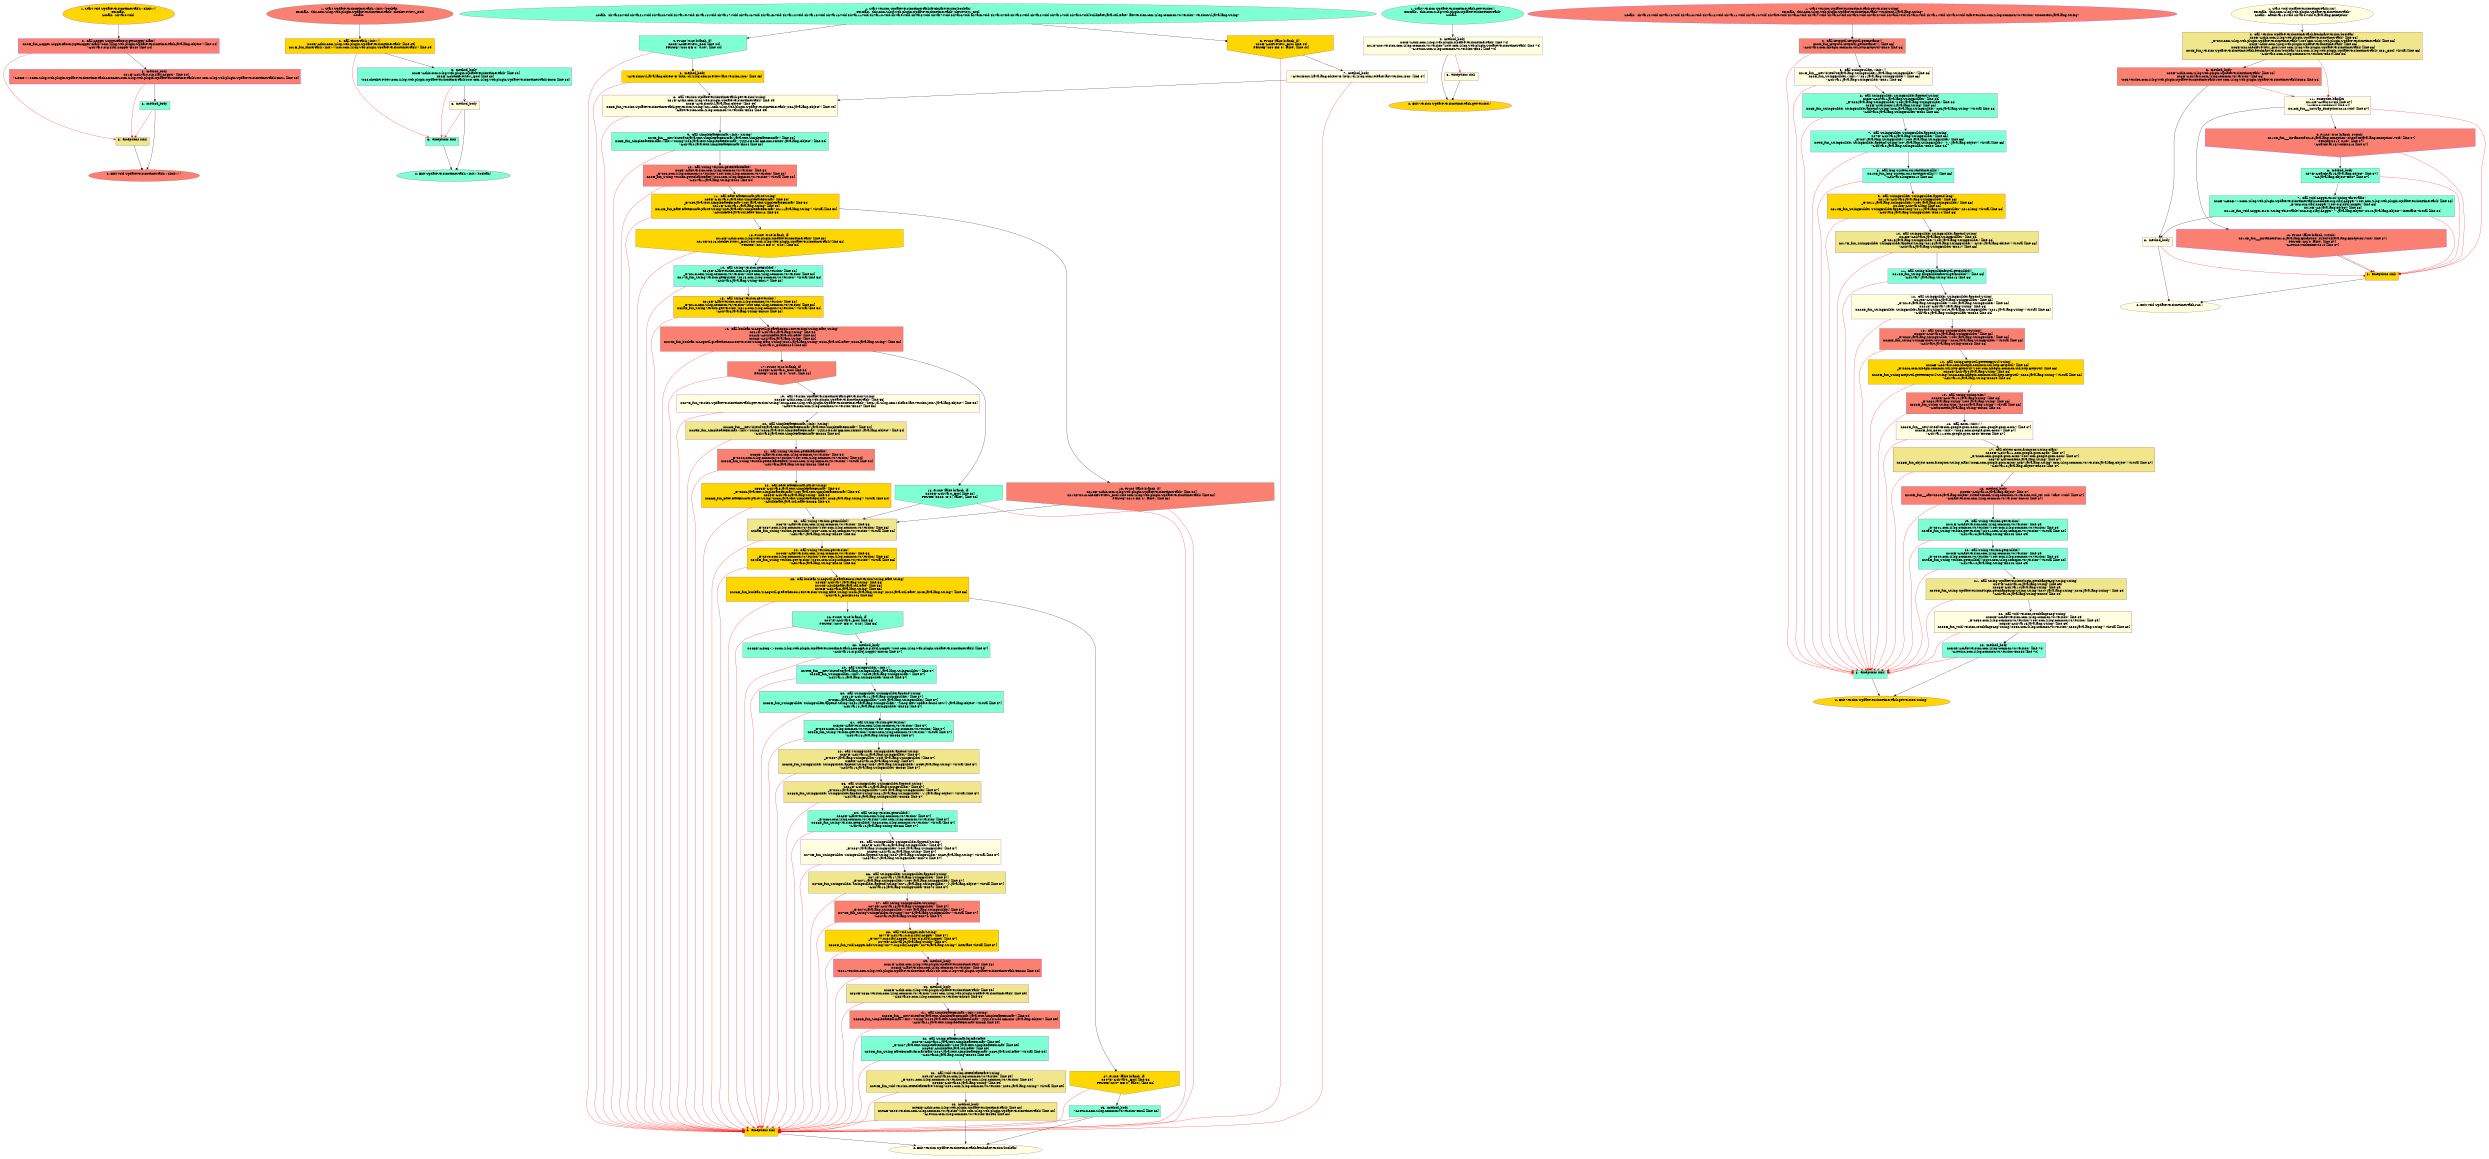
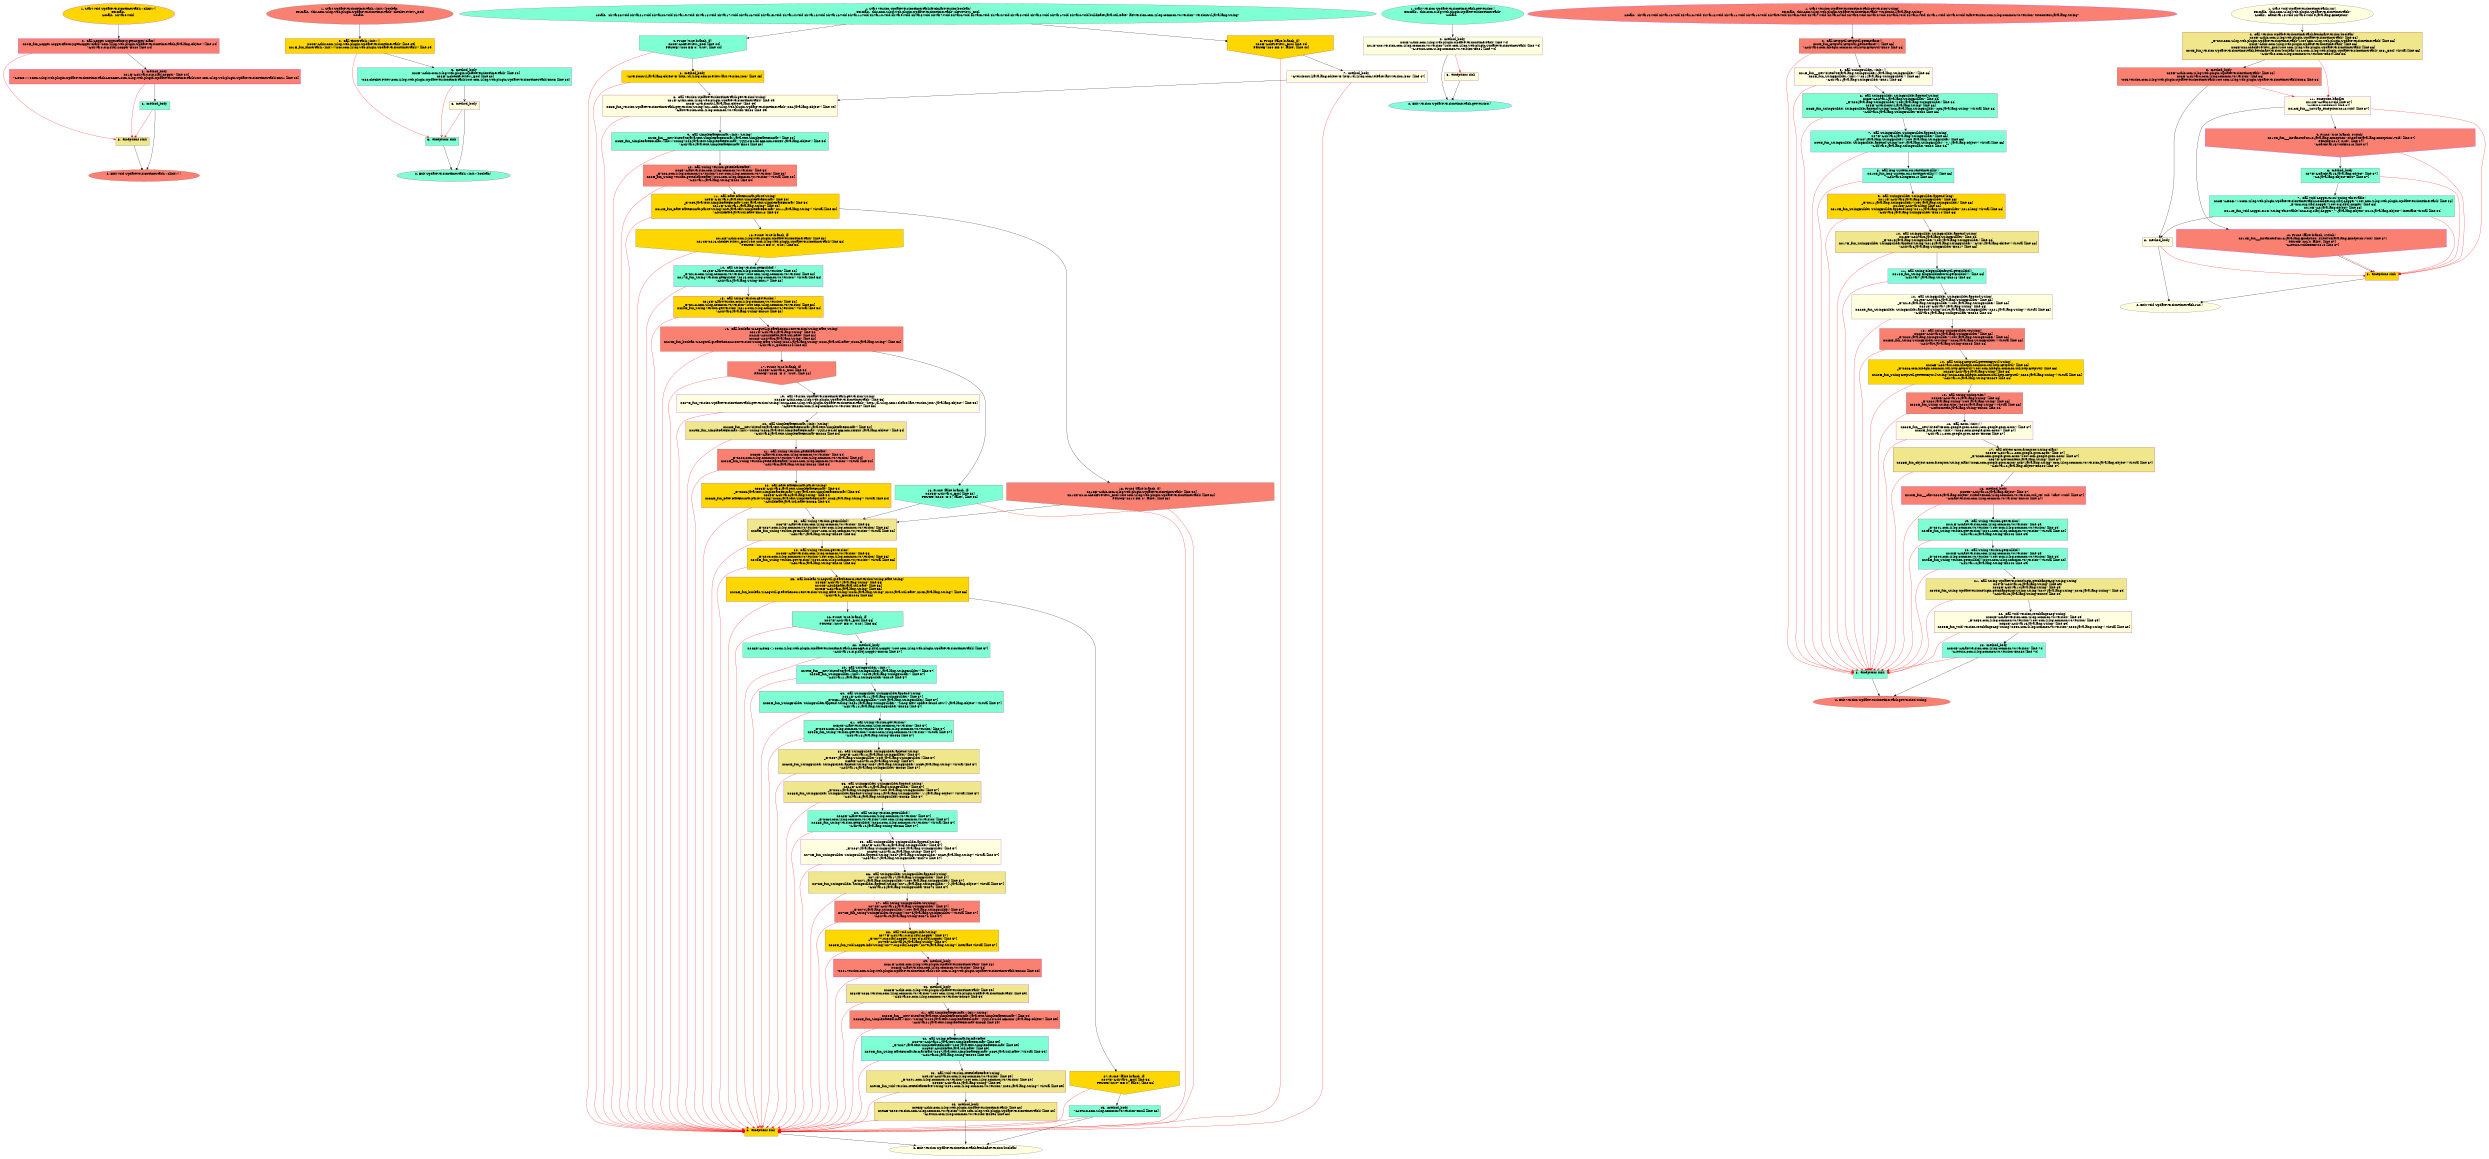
node "2: Exit Version UpdateVersionTimerTask.getVersion()": fillcolor gold -> aquamarine
node "2: Exit Version UpdateVersionTimerTask.getVersion(String)": fillcolor gold -> salmon
